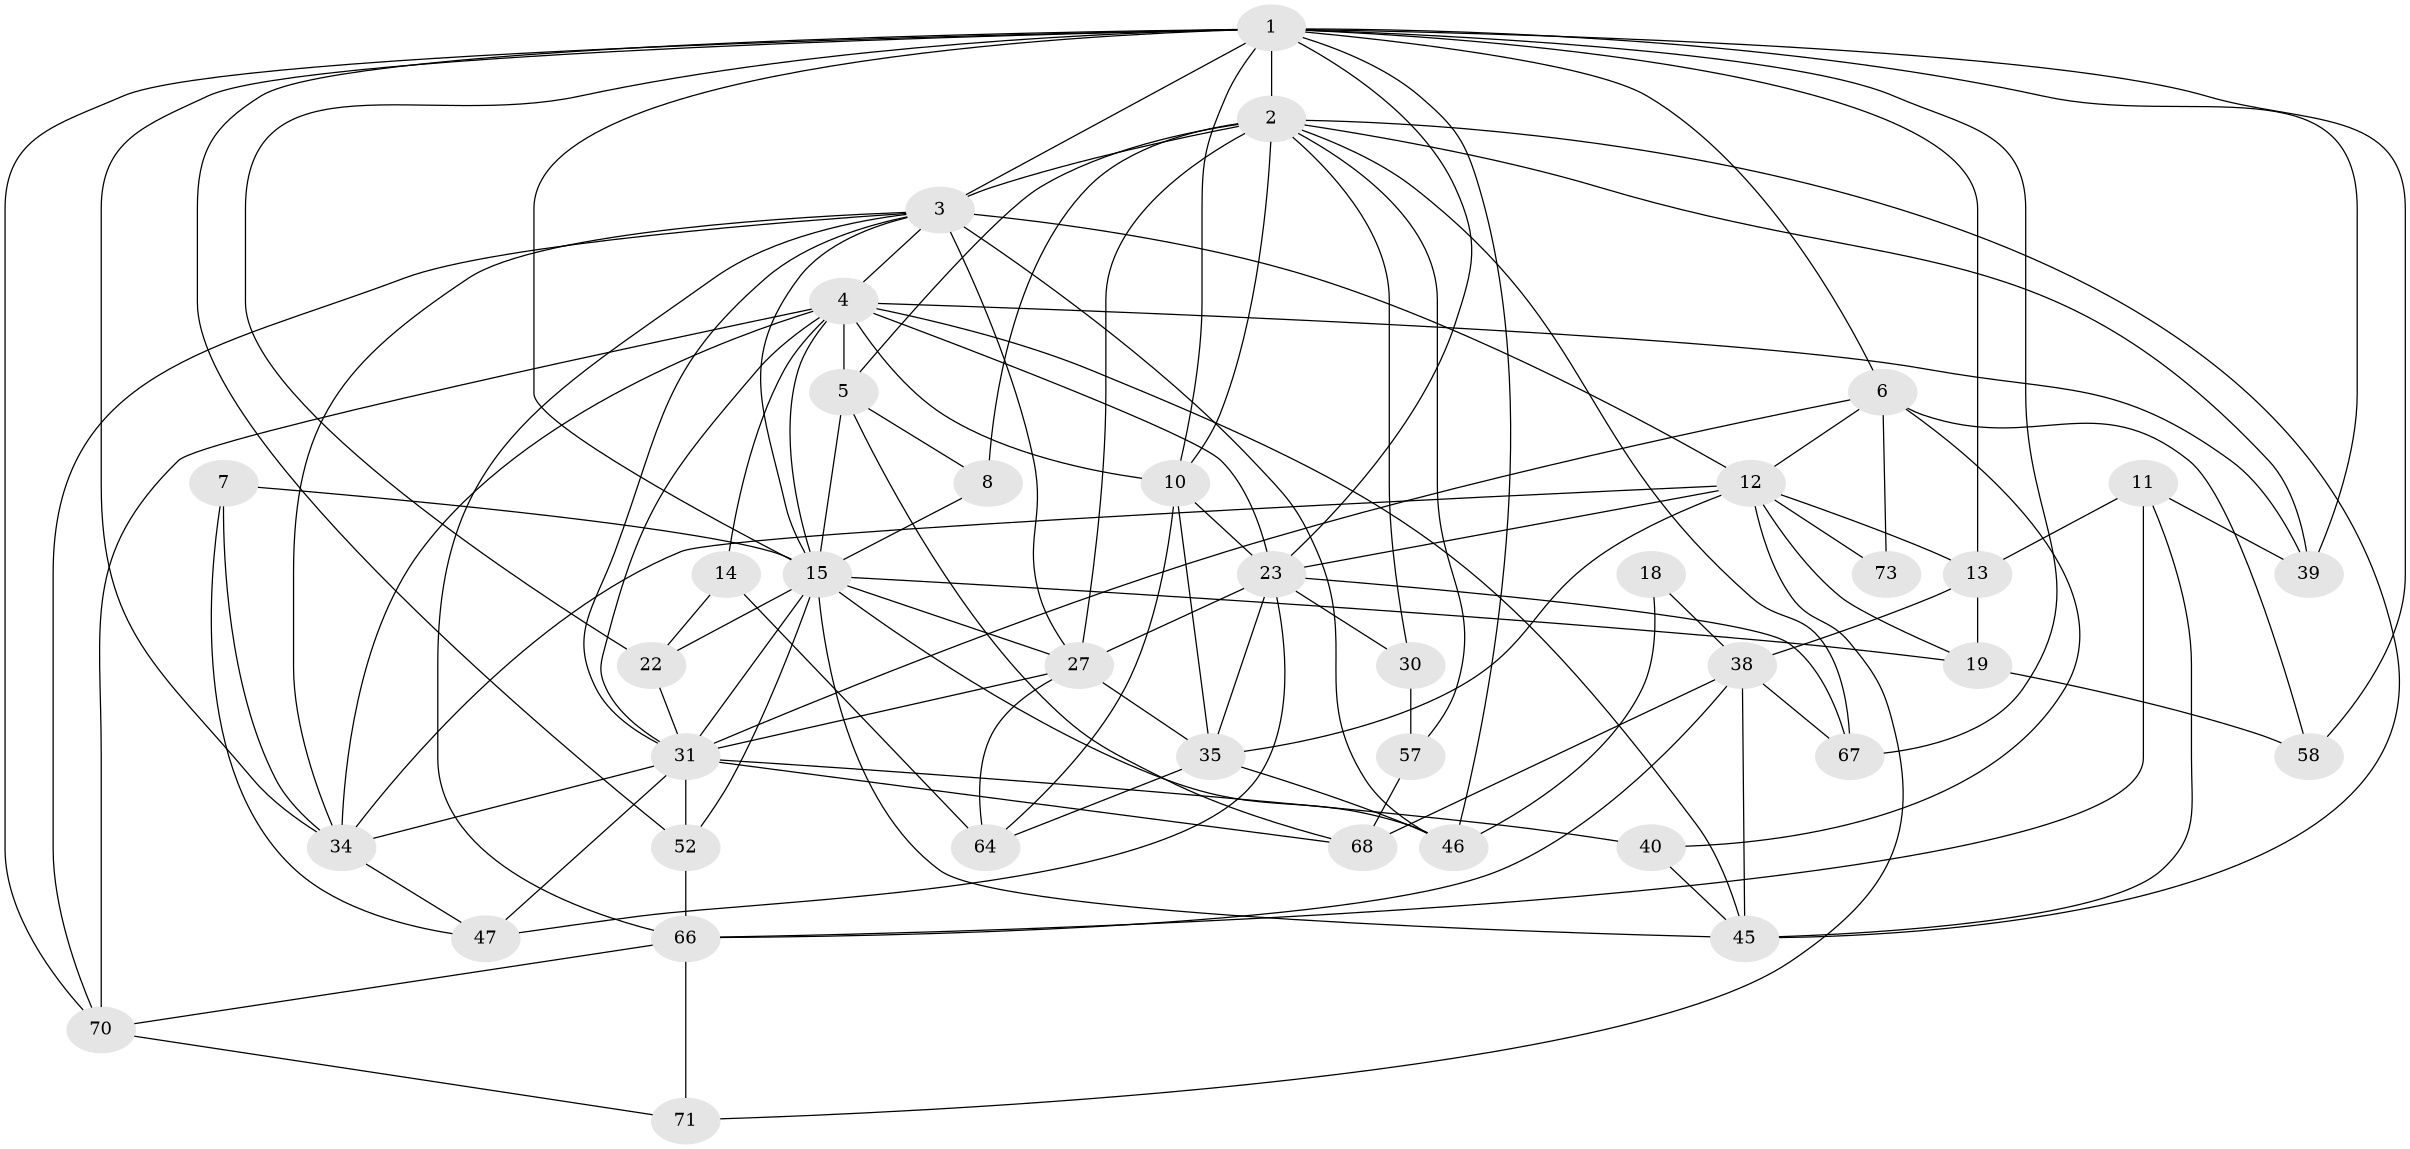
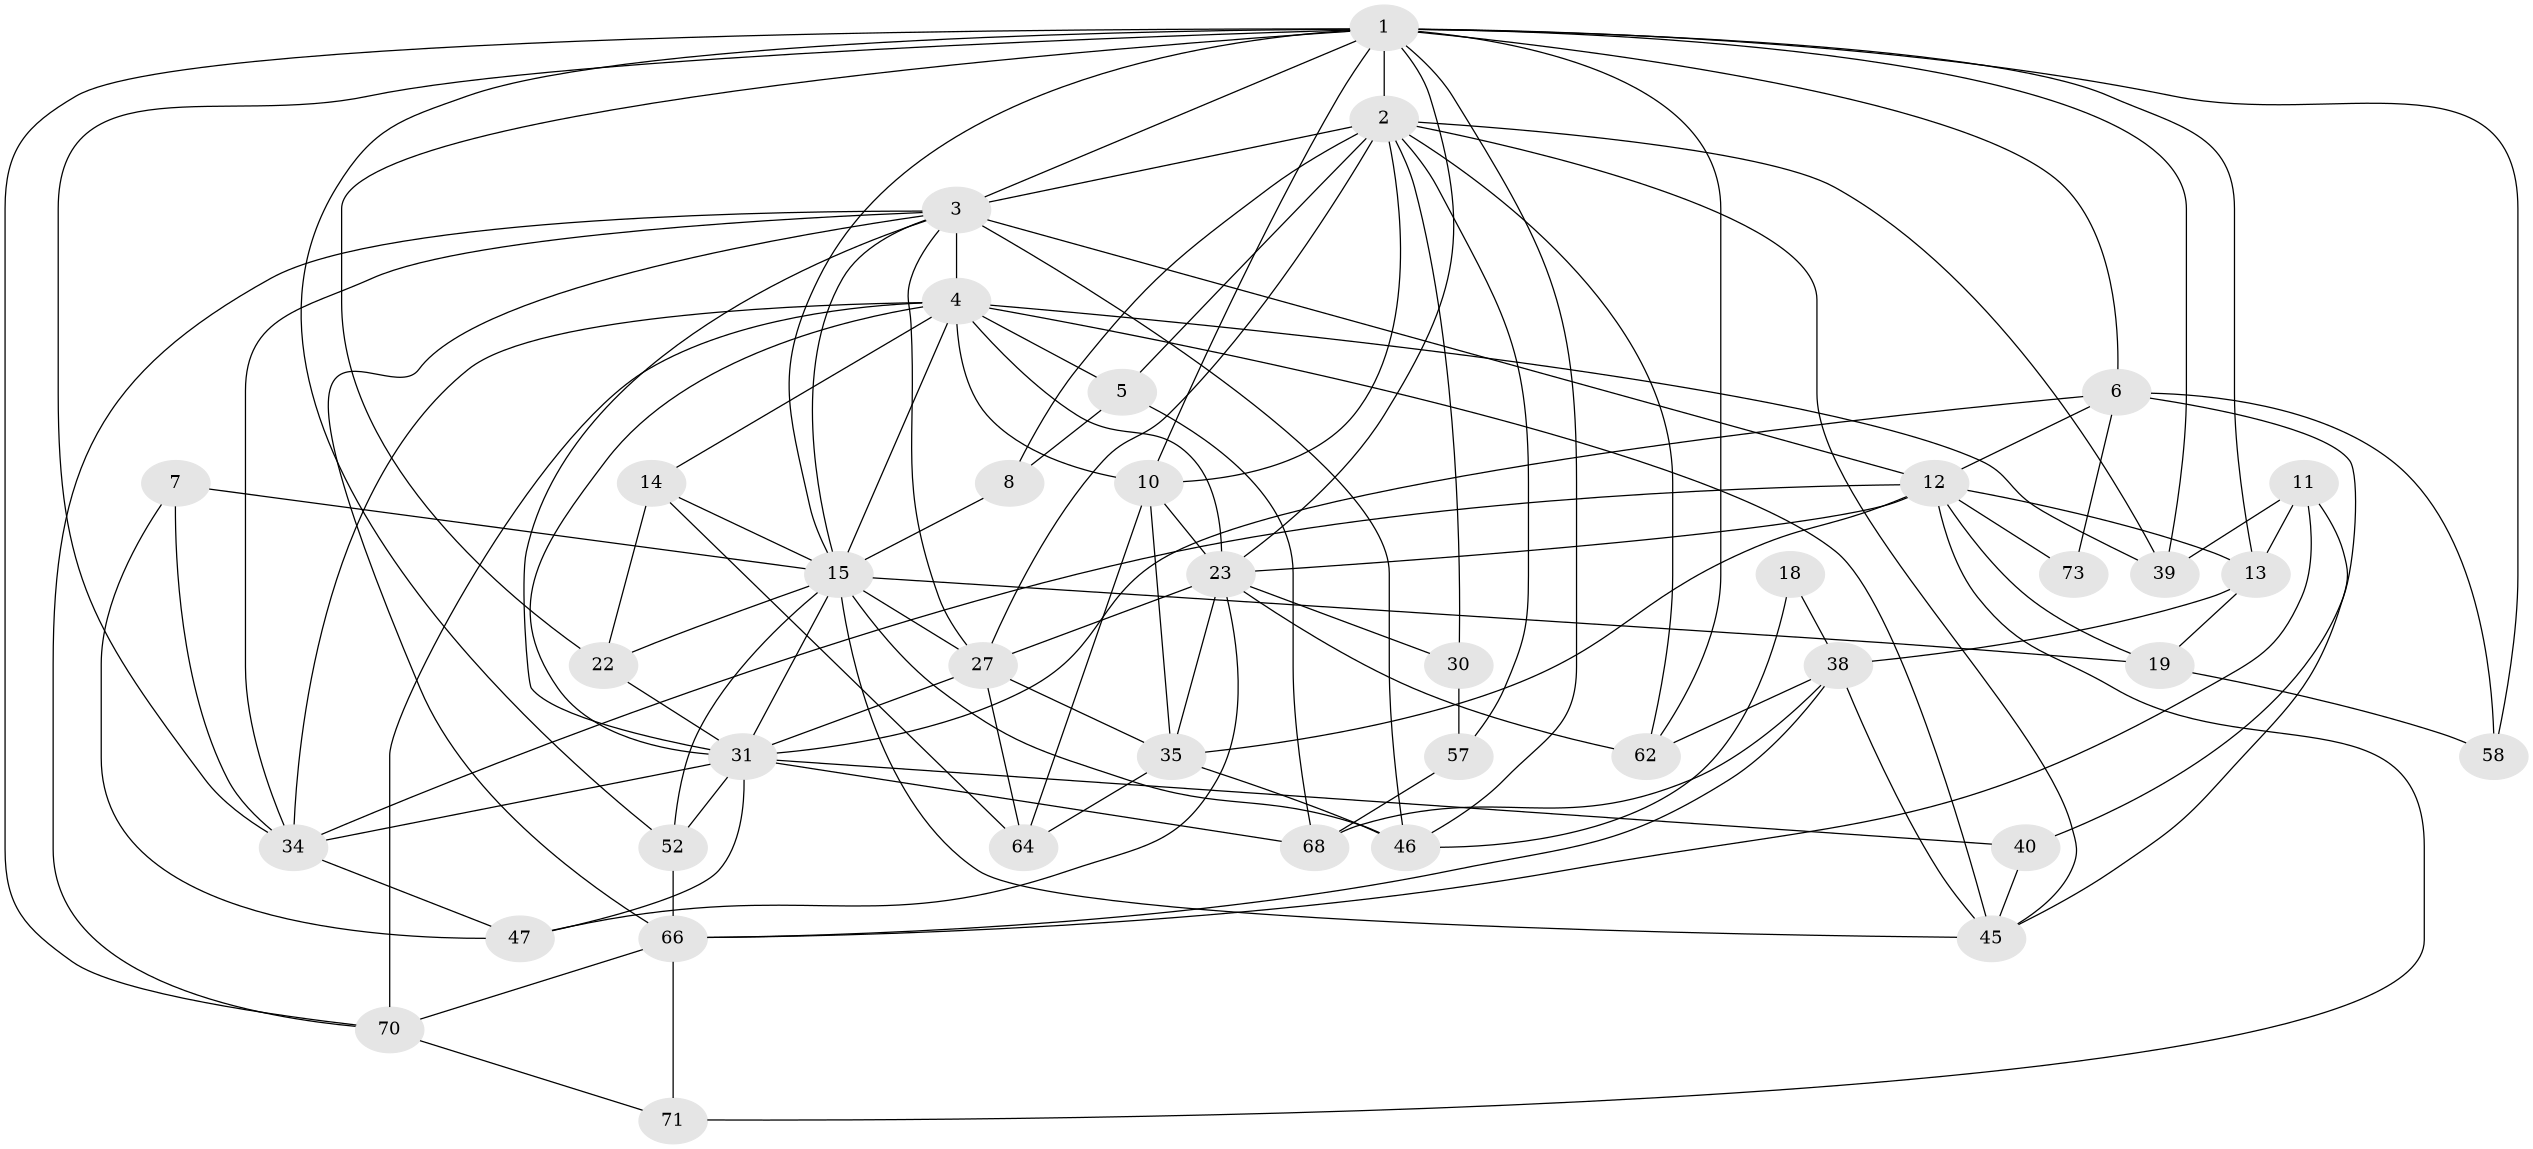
edge "5" -- "15": now "14" -- "15"
node "67": label "67" -> "62"
